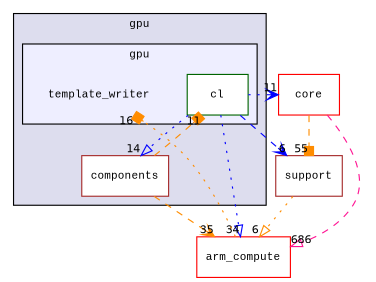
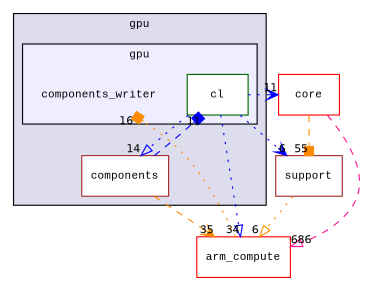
node "template_writer": label "template_writer" -> "components_writer"
edge "cl" -> "support": style dashed -> dotted
edge "components" -> "cl": color darkorange -> blue
